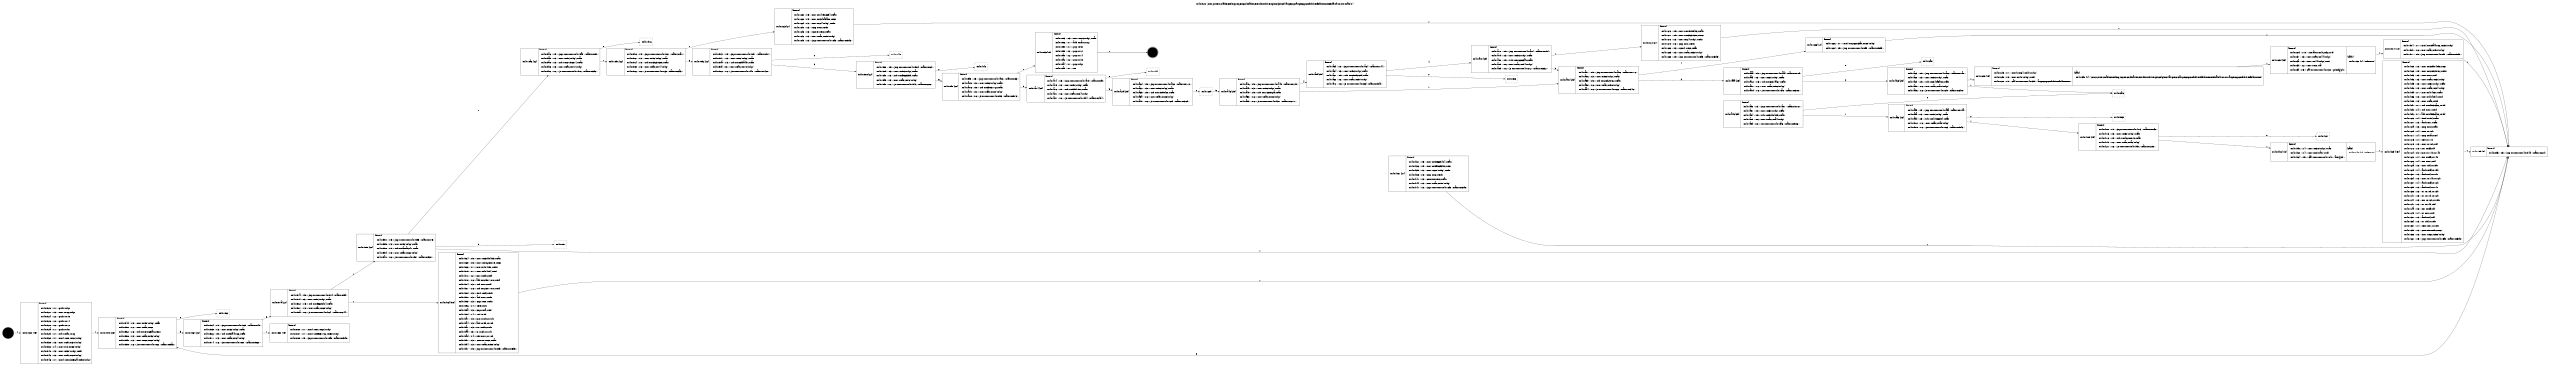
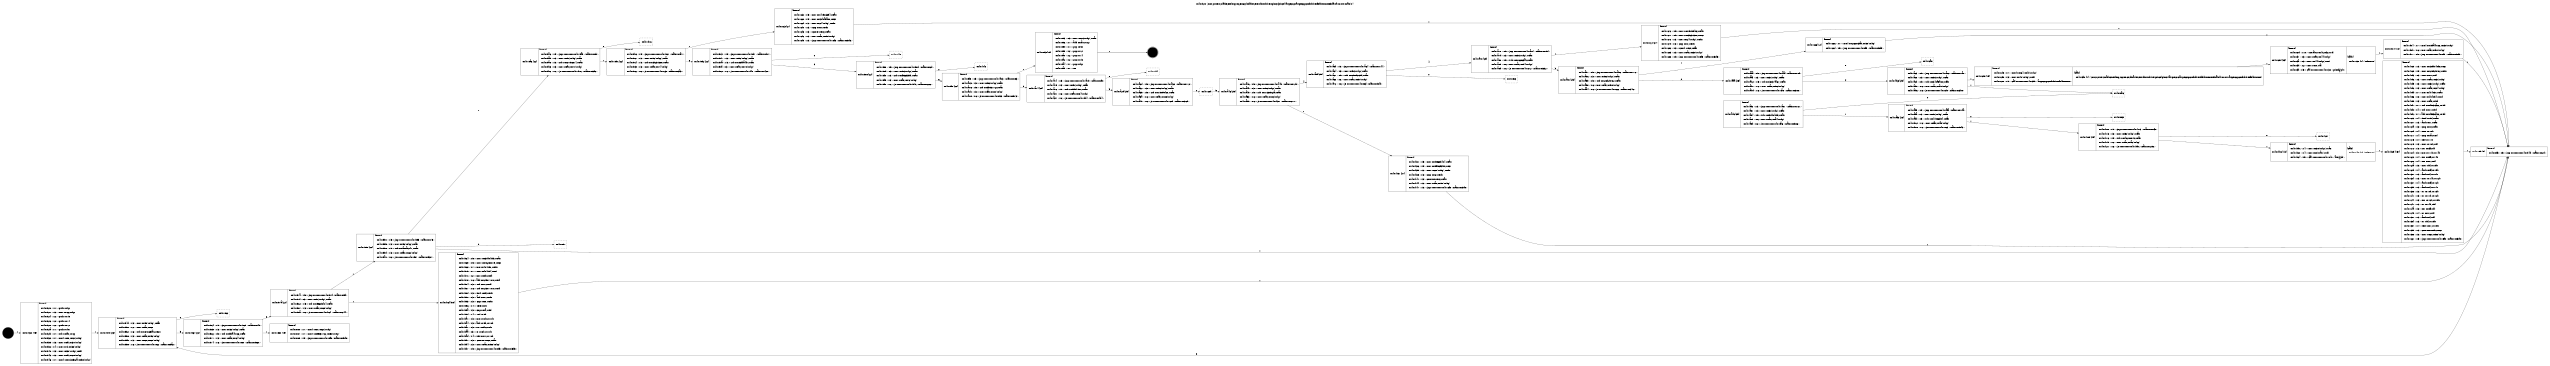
edge "0x401a46 [25]" -> "0x401a91 [25]": now "0x401a46 [25]" -> "0x401b31 [27]"
